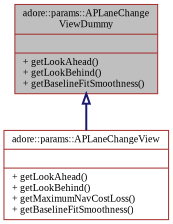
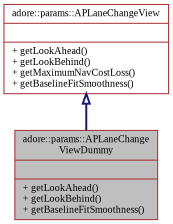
edge "adore::params::APLaneChangeView" -> "adore::params::APLaneChange": reversed
